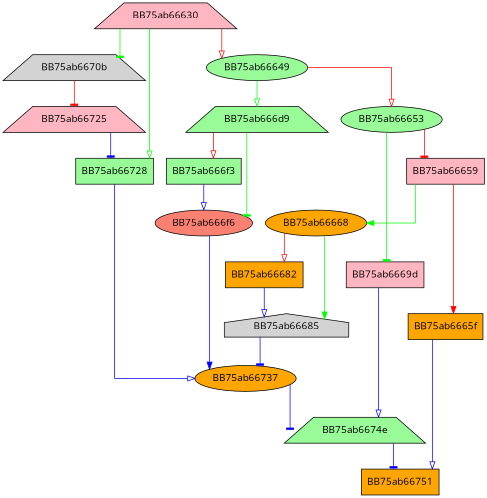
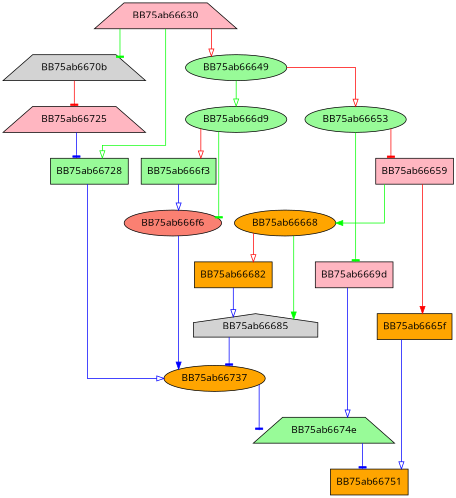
node "BB75ab666d9": shape trapezium -> ellipse
